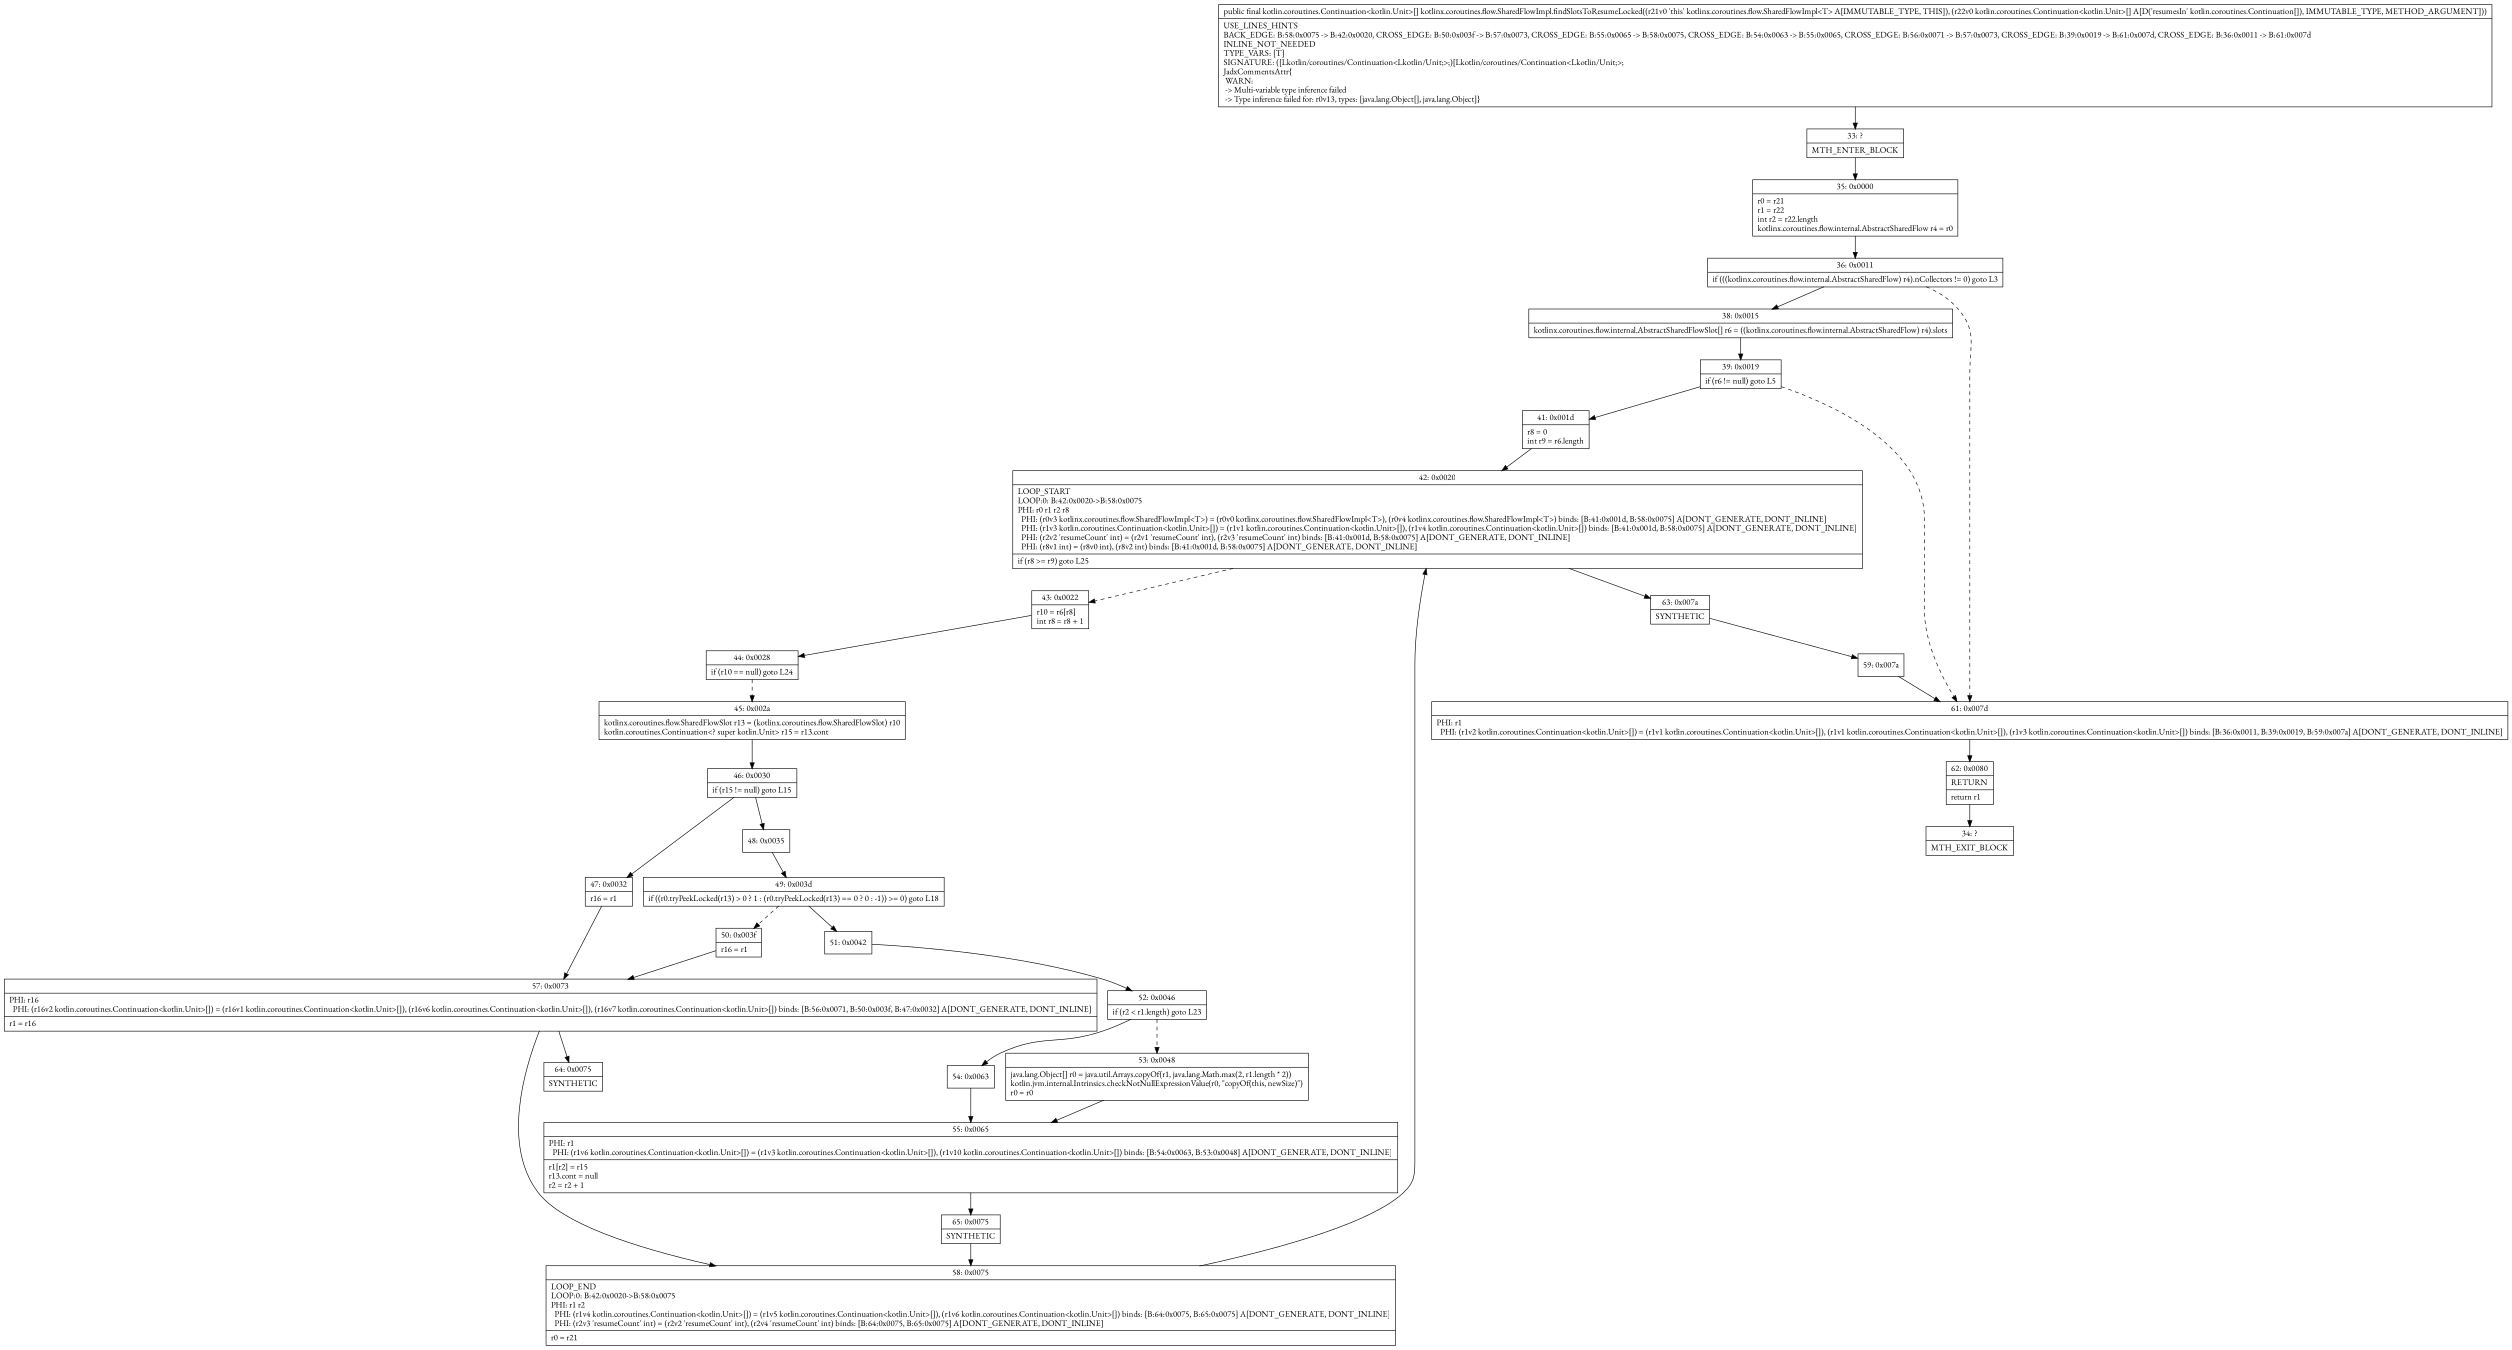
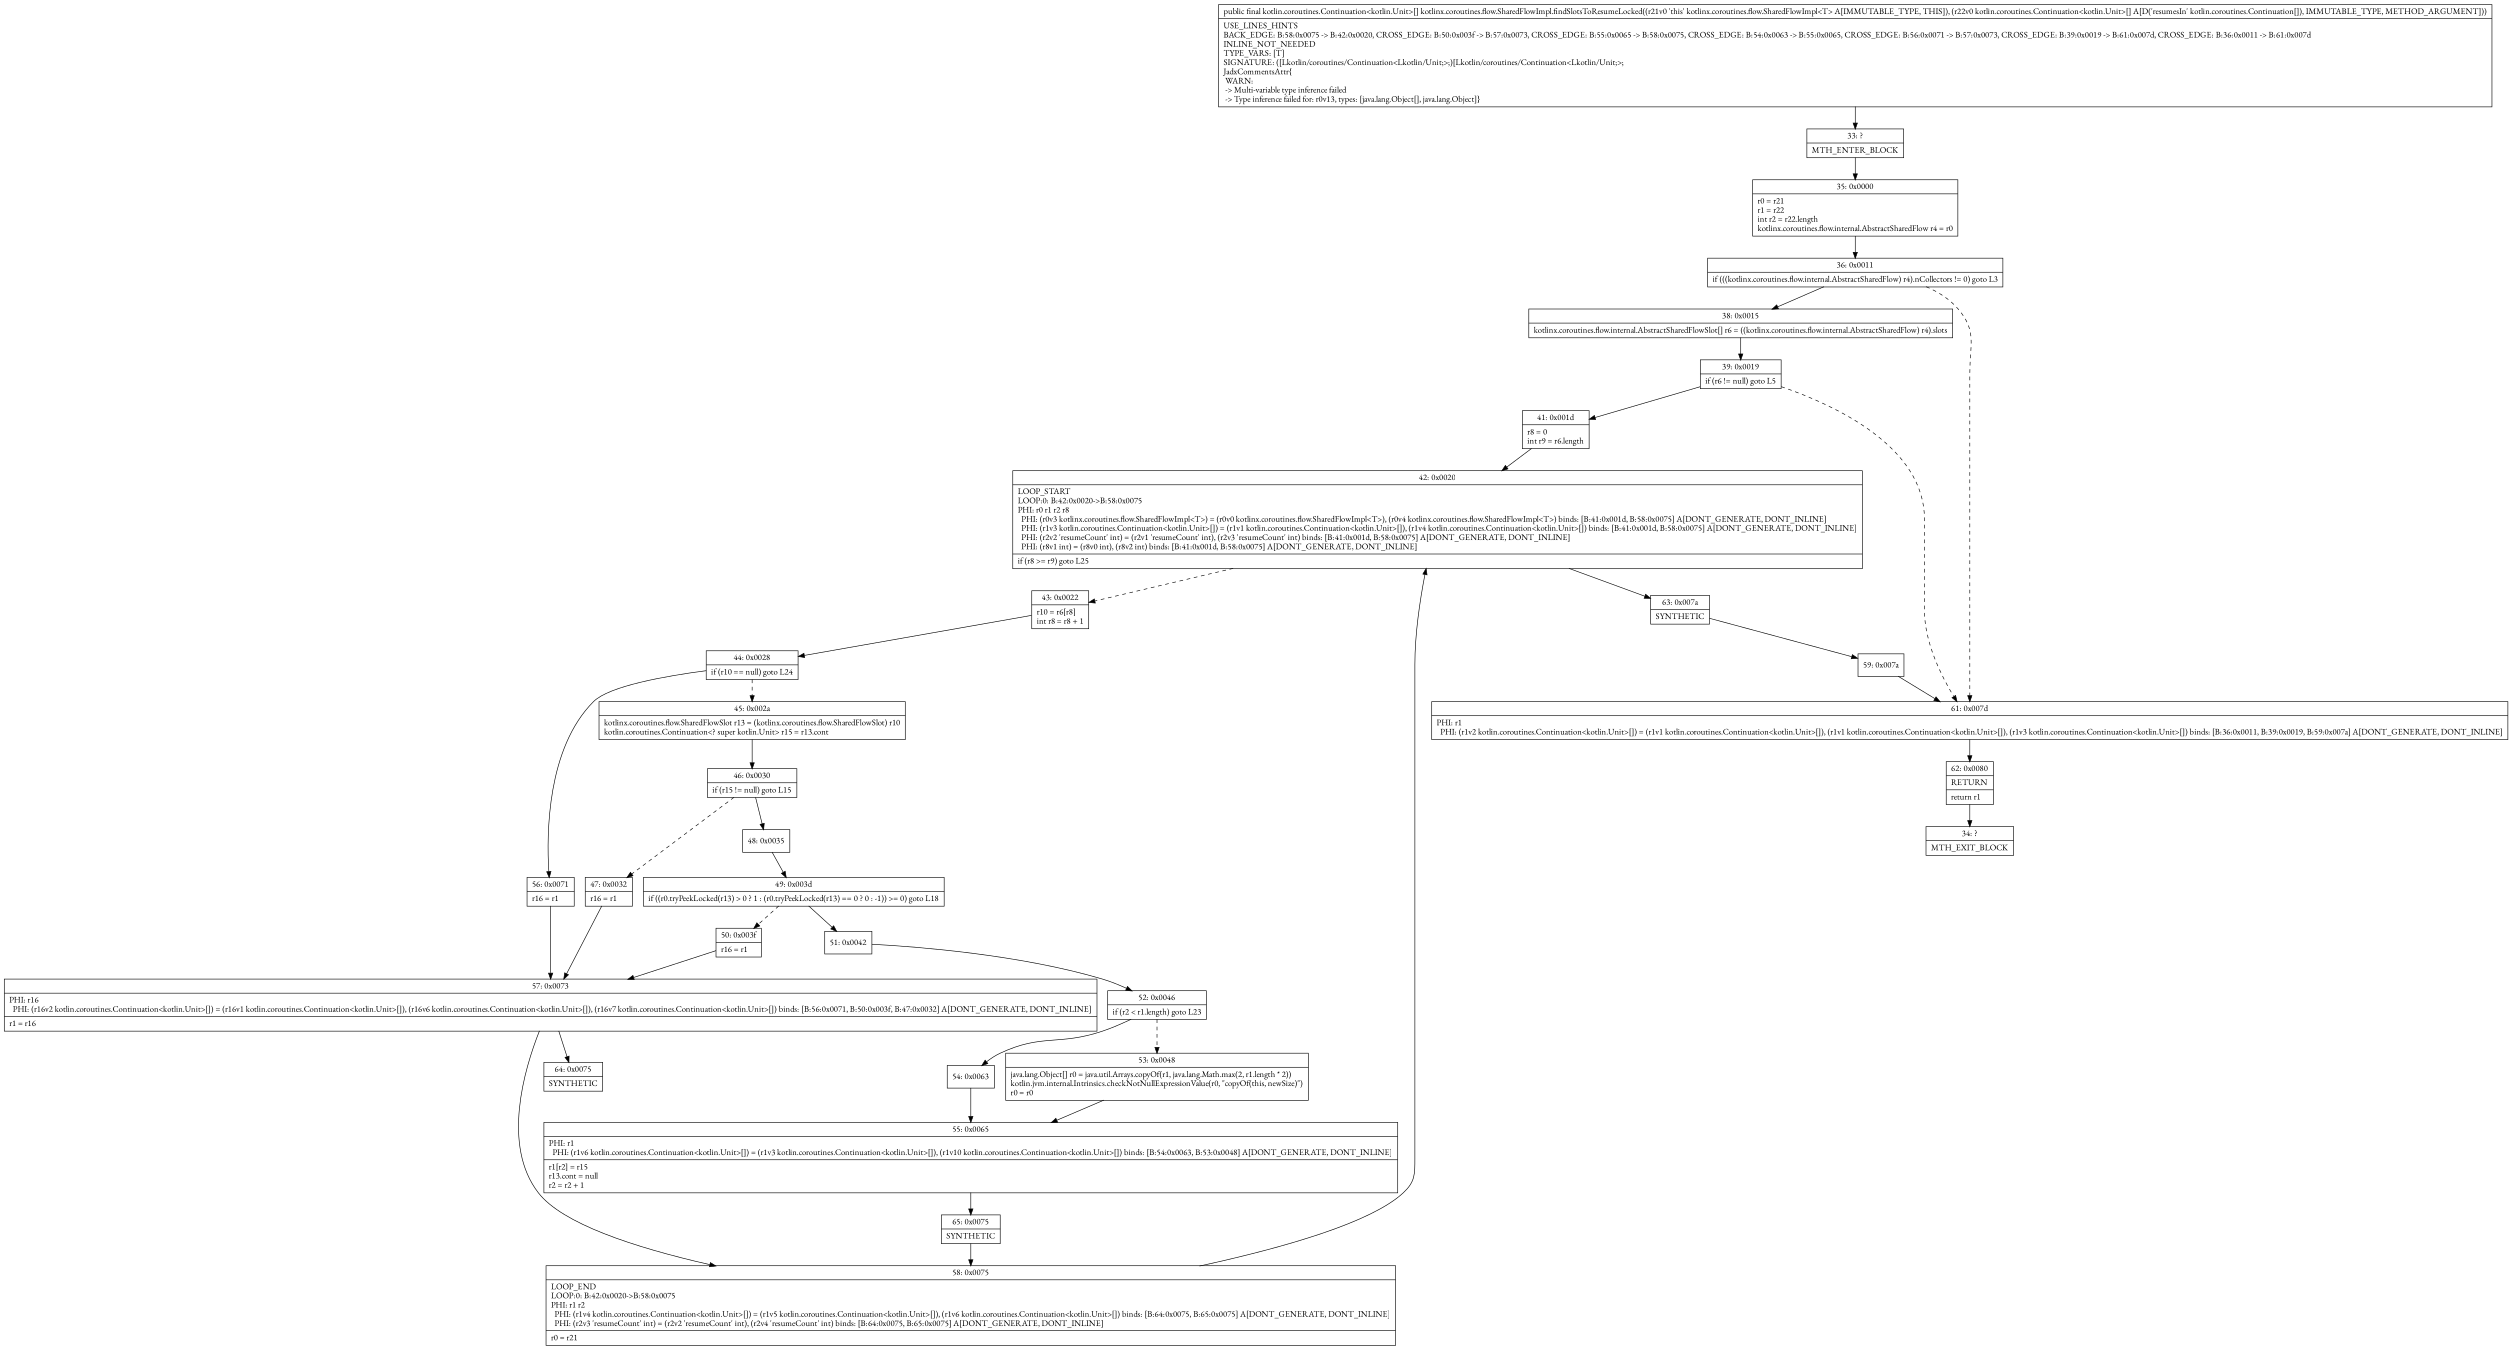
edge "46: 0x0030" -> "47: 0x0032": style solid -> dashed
node "56: 0x0071": added
